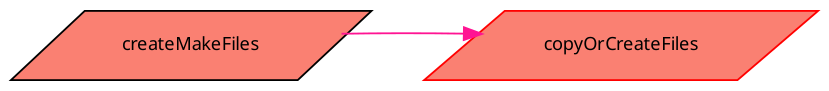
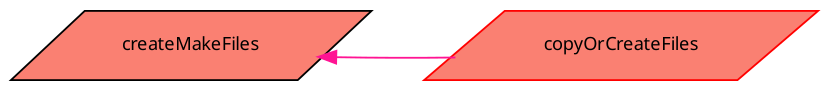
edge "createMakeFiles" -> "copyOrCreateFiles": reversed
